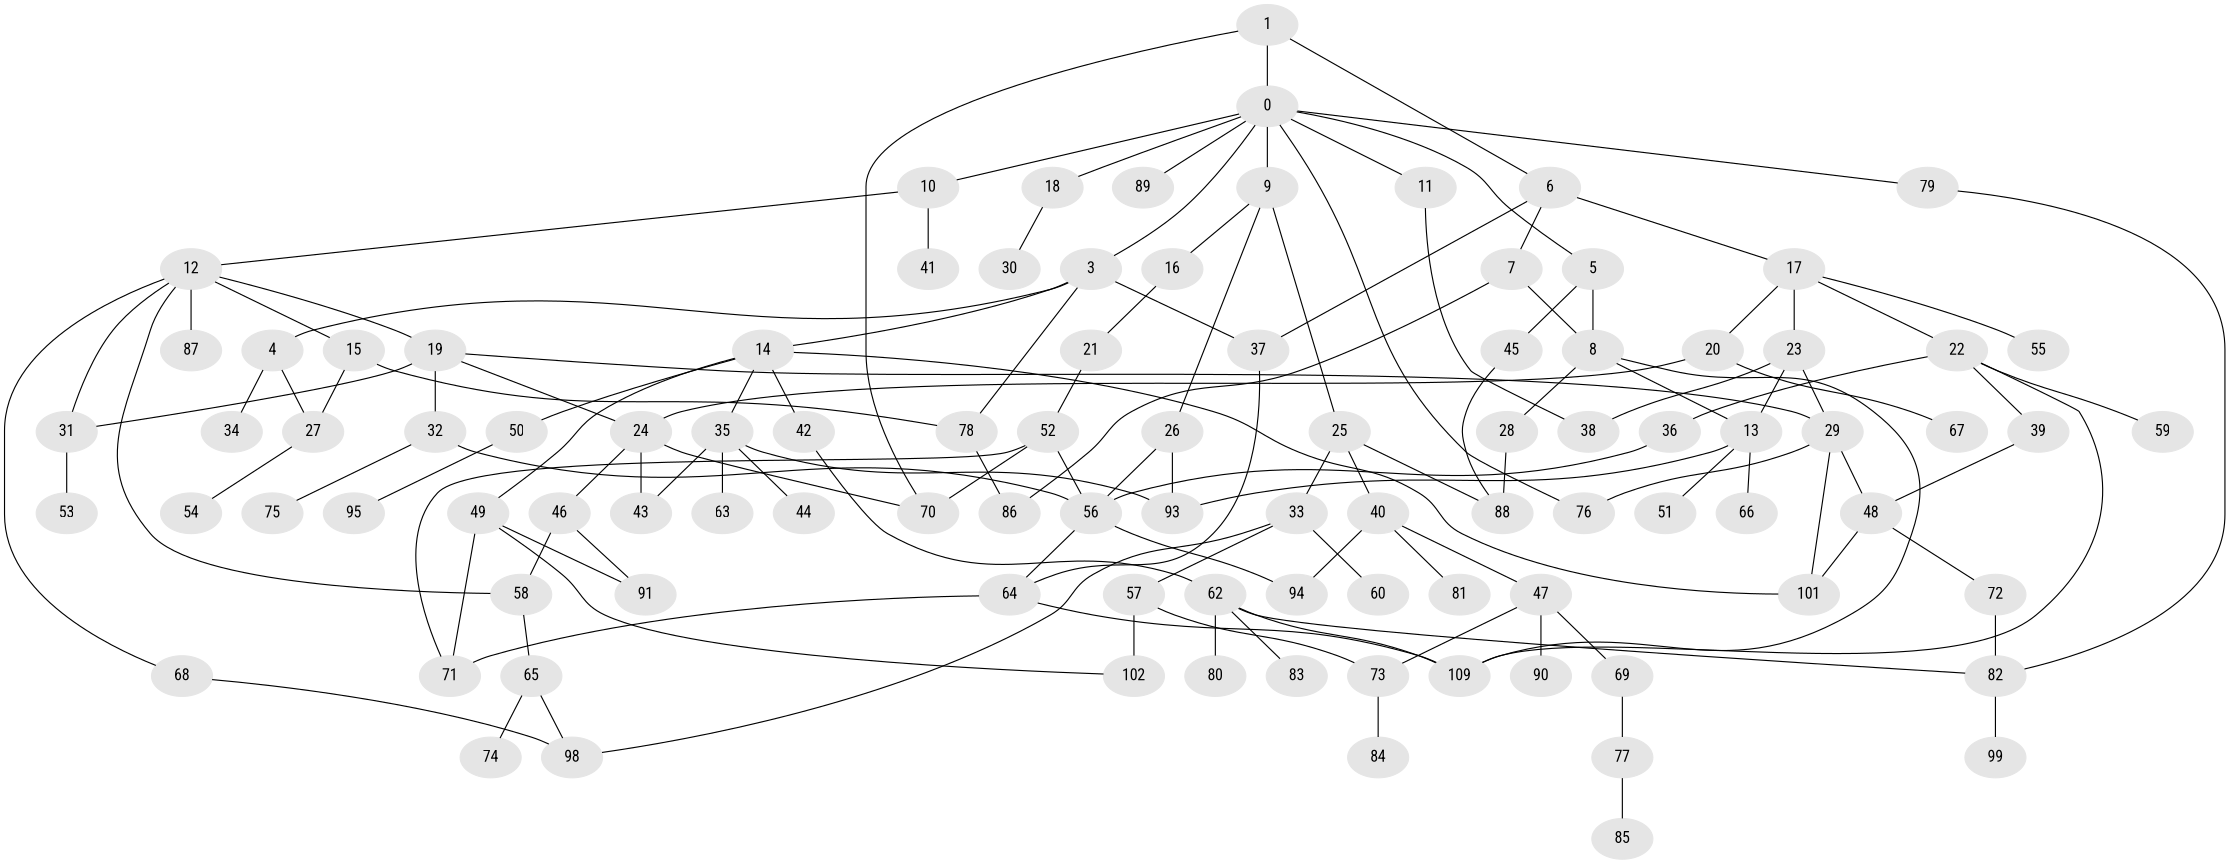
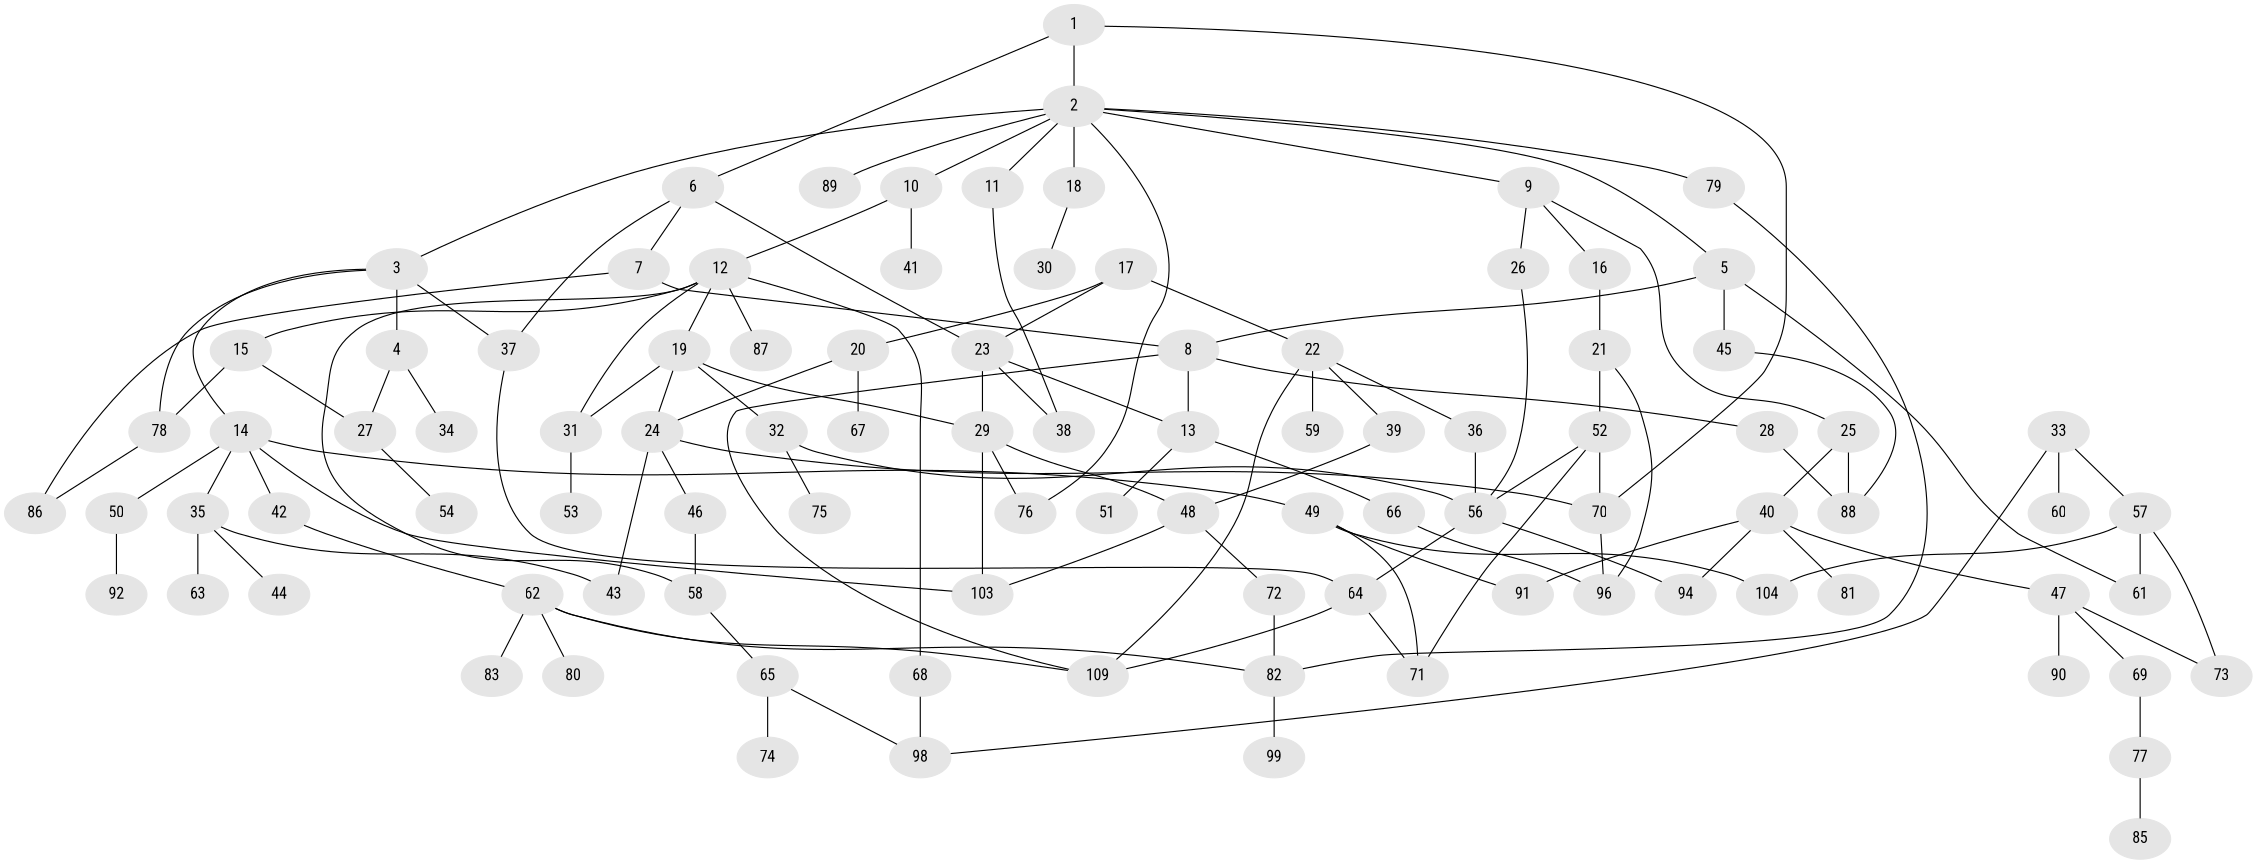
node "0": label "0" -> "2"
edge "6" -- "17": now "6" -- "23"
node "55": removed
edge "25" -- "33": removed
node "95": label "95" -> "92"
node "93": removed
edge "46" -- "91": now "40" -- "91"
node "96": added
node "101": label "101" -> "103"
node "61": added
node "102": label "102" -> "104"
node "84": removed
